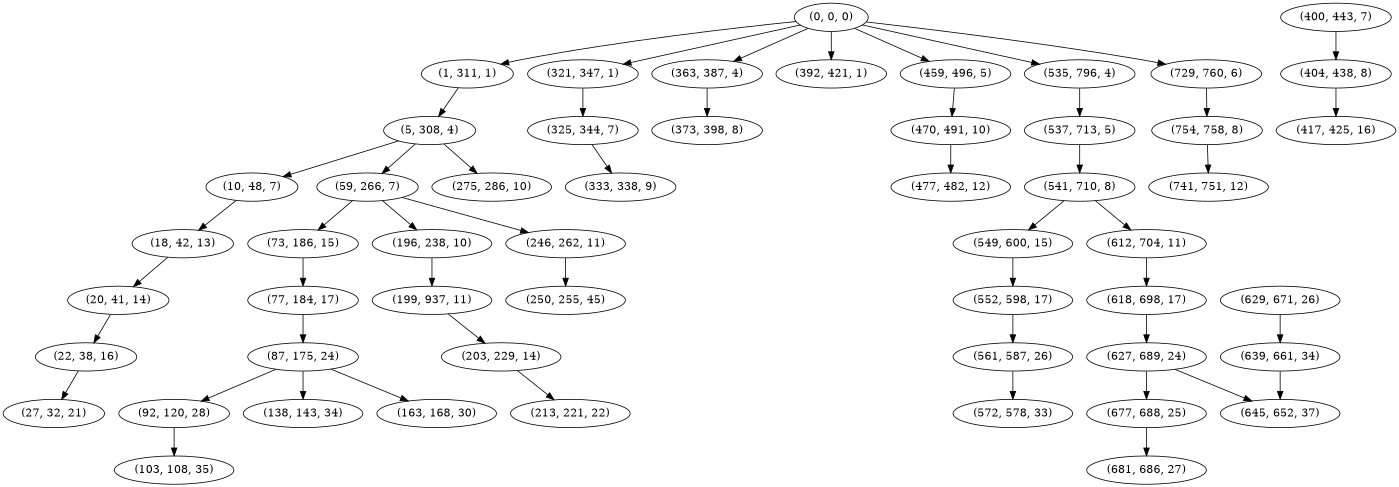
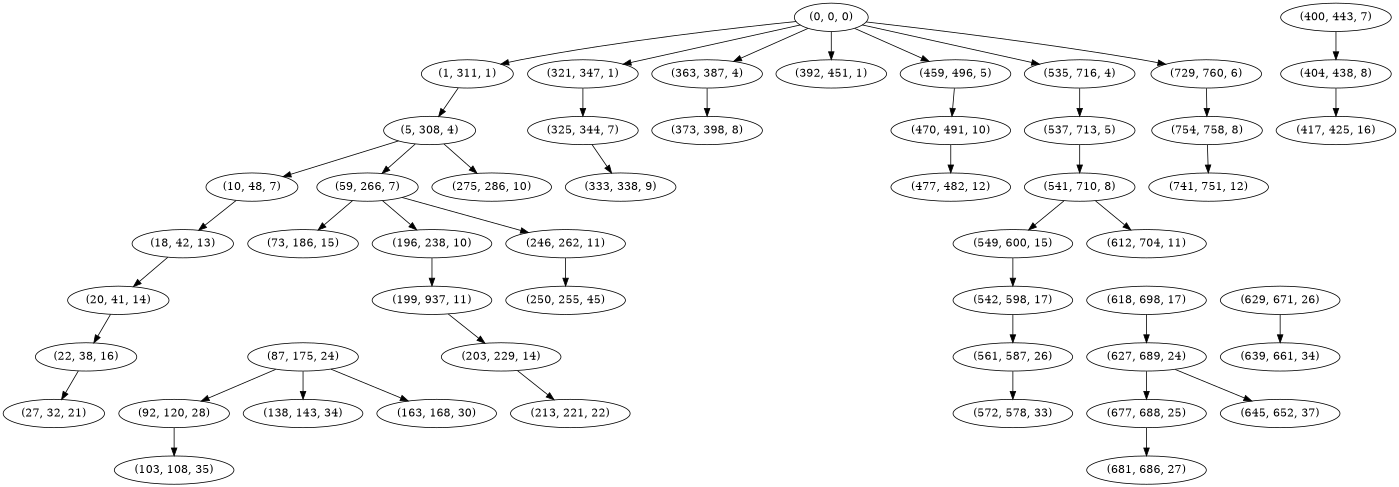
node "(392, 421, 1)": label "(392, 421, 1)" -> "(392, 451, 1)"
node "(535, 796, 4)": label "(535, 796, 4)" -> "(535, 716, 4)"
edge "(612, 704, 11)" -> "(618, 698, 17)": removed
node "(77, 184, 17)": removed
node "(552, 598, 17)": label "(552, 598, 17)" -> "(542, 598, 17)"
edge "(639, 661, 34)" -> "(645, 652, 37)": removed
